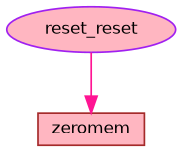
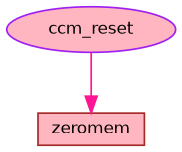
node "reset_reset": label "reset_reset" -> "ccm_reset"
